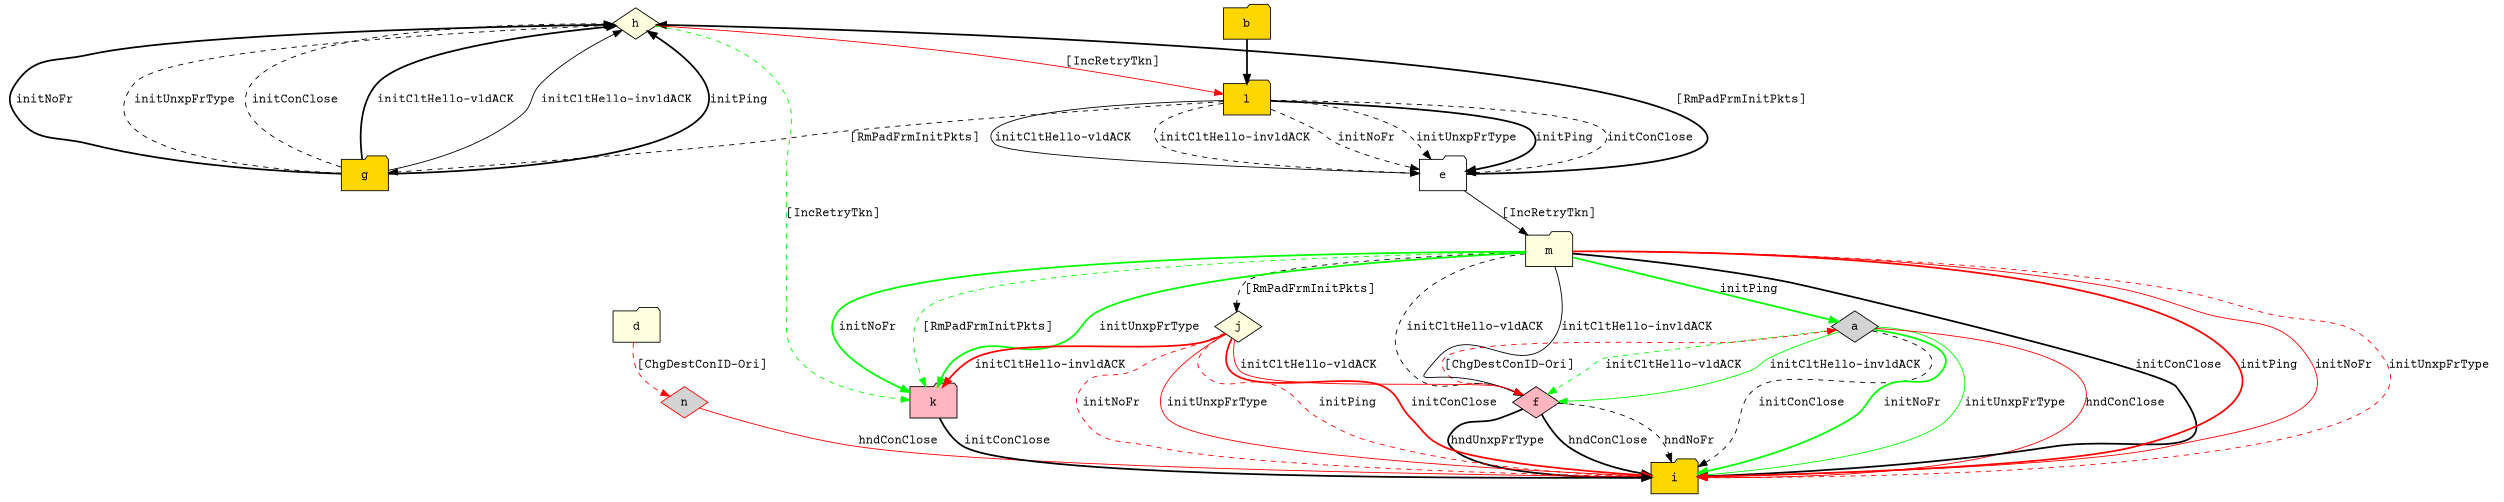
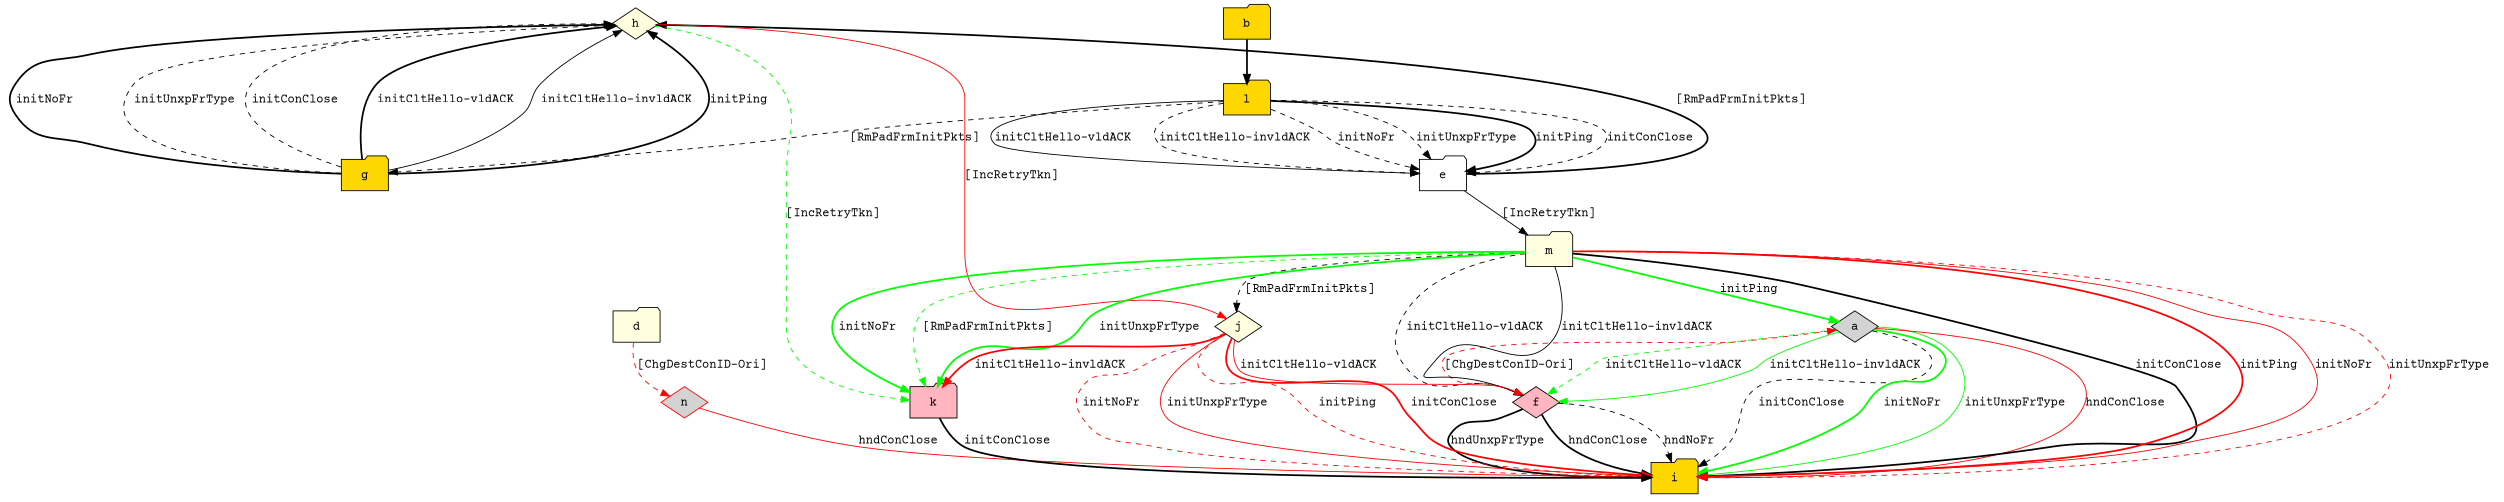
edge "h" -> "l": now "h" -> "j"
